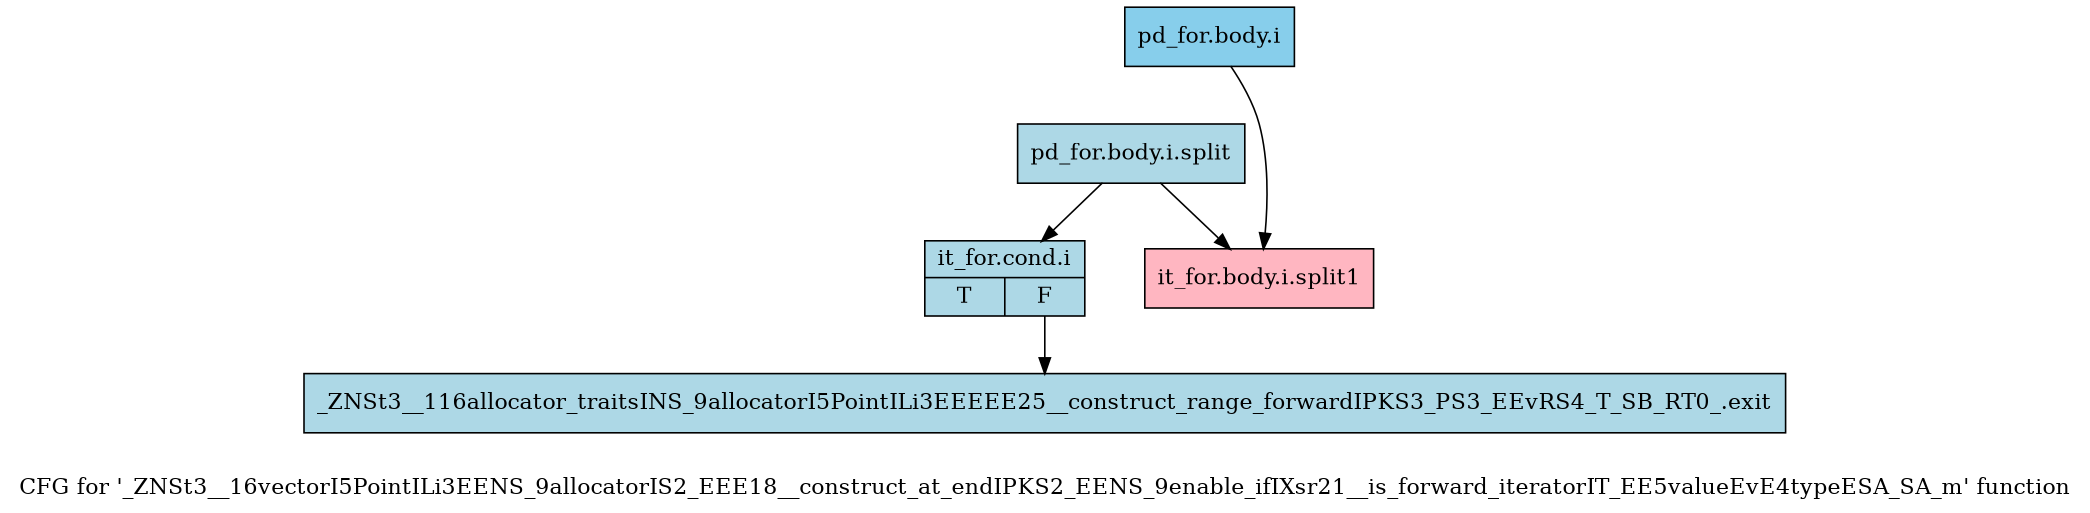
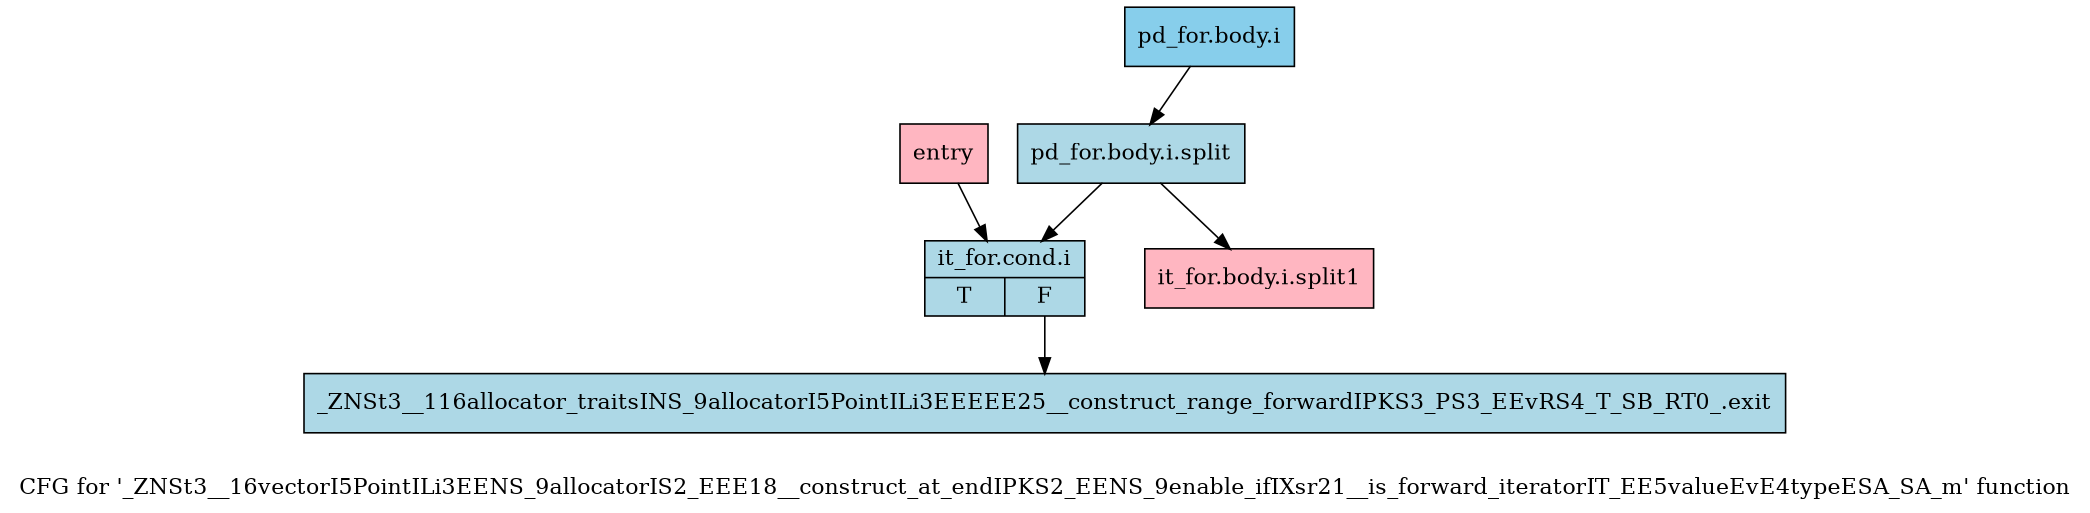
edge "pd_for.body.i" -> "it_for.body.i.split1": now "pd_for.body.i" -> "pd_for.body.i.split"
node "entry": added
